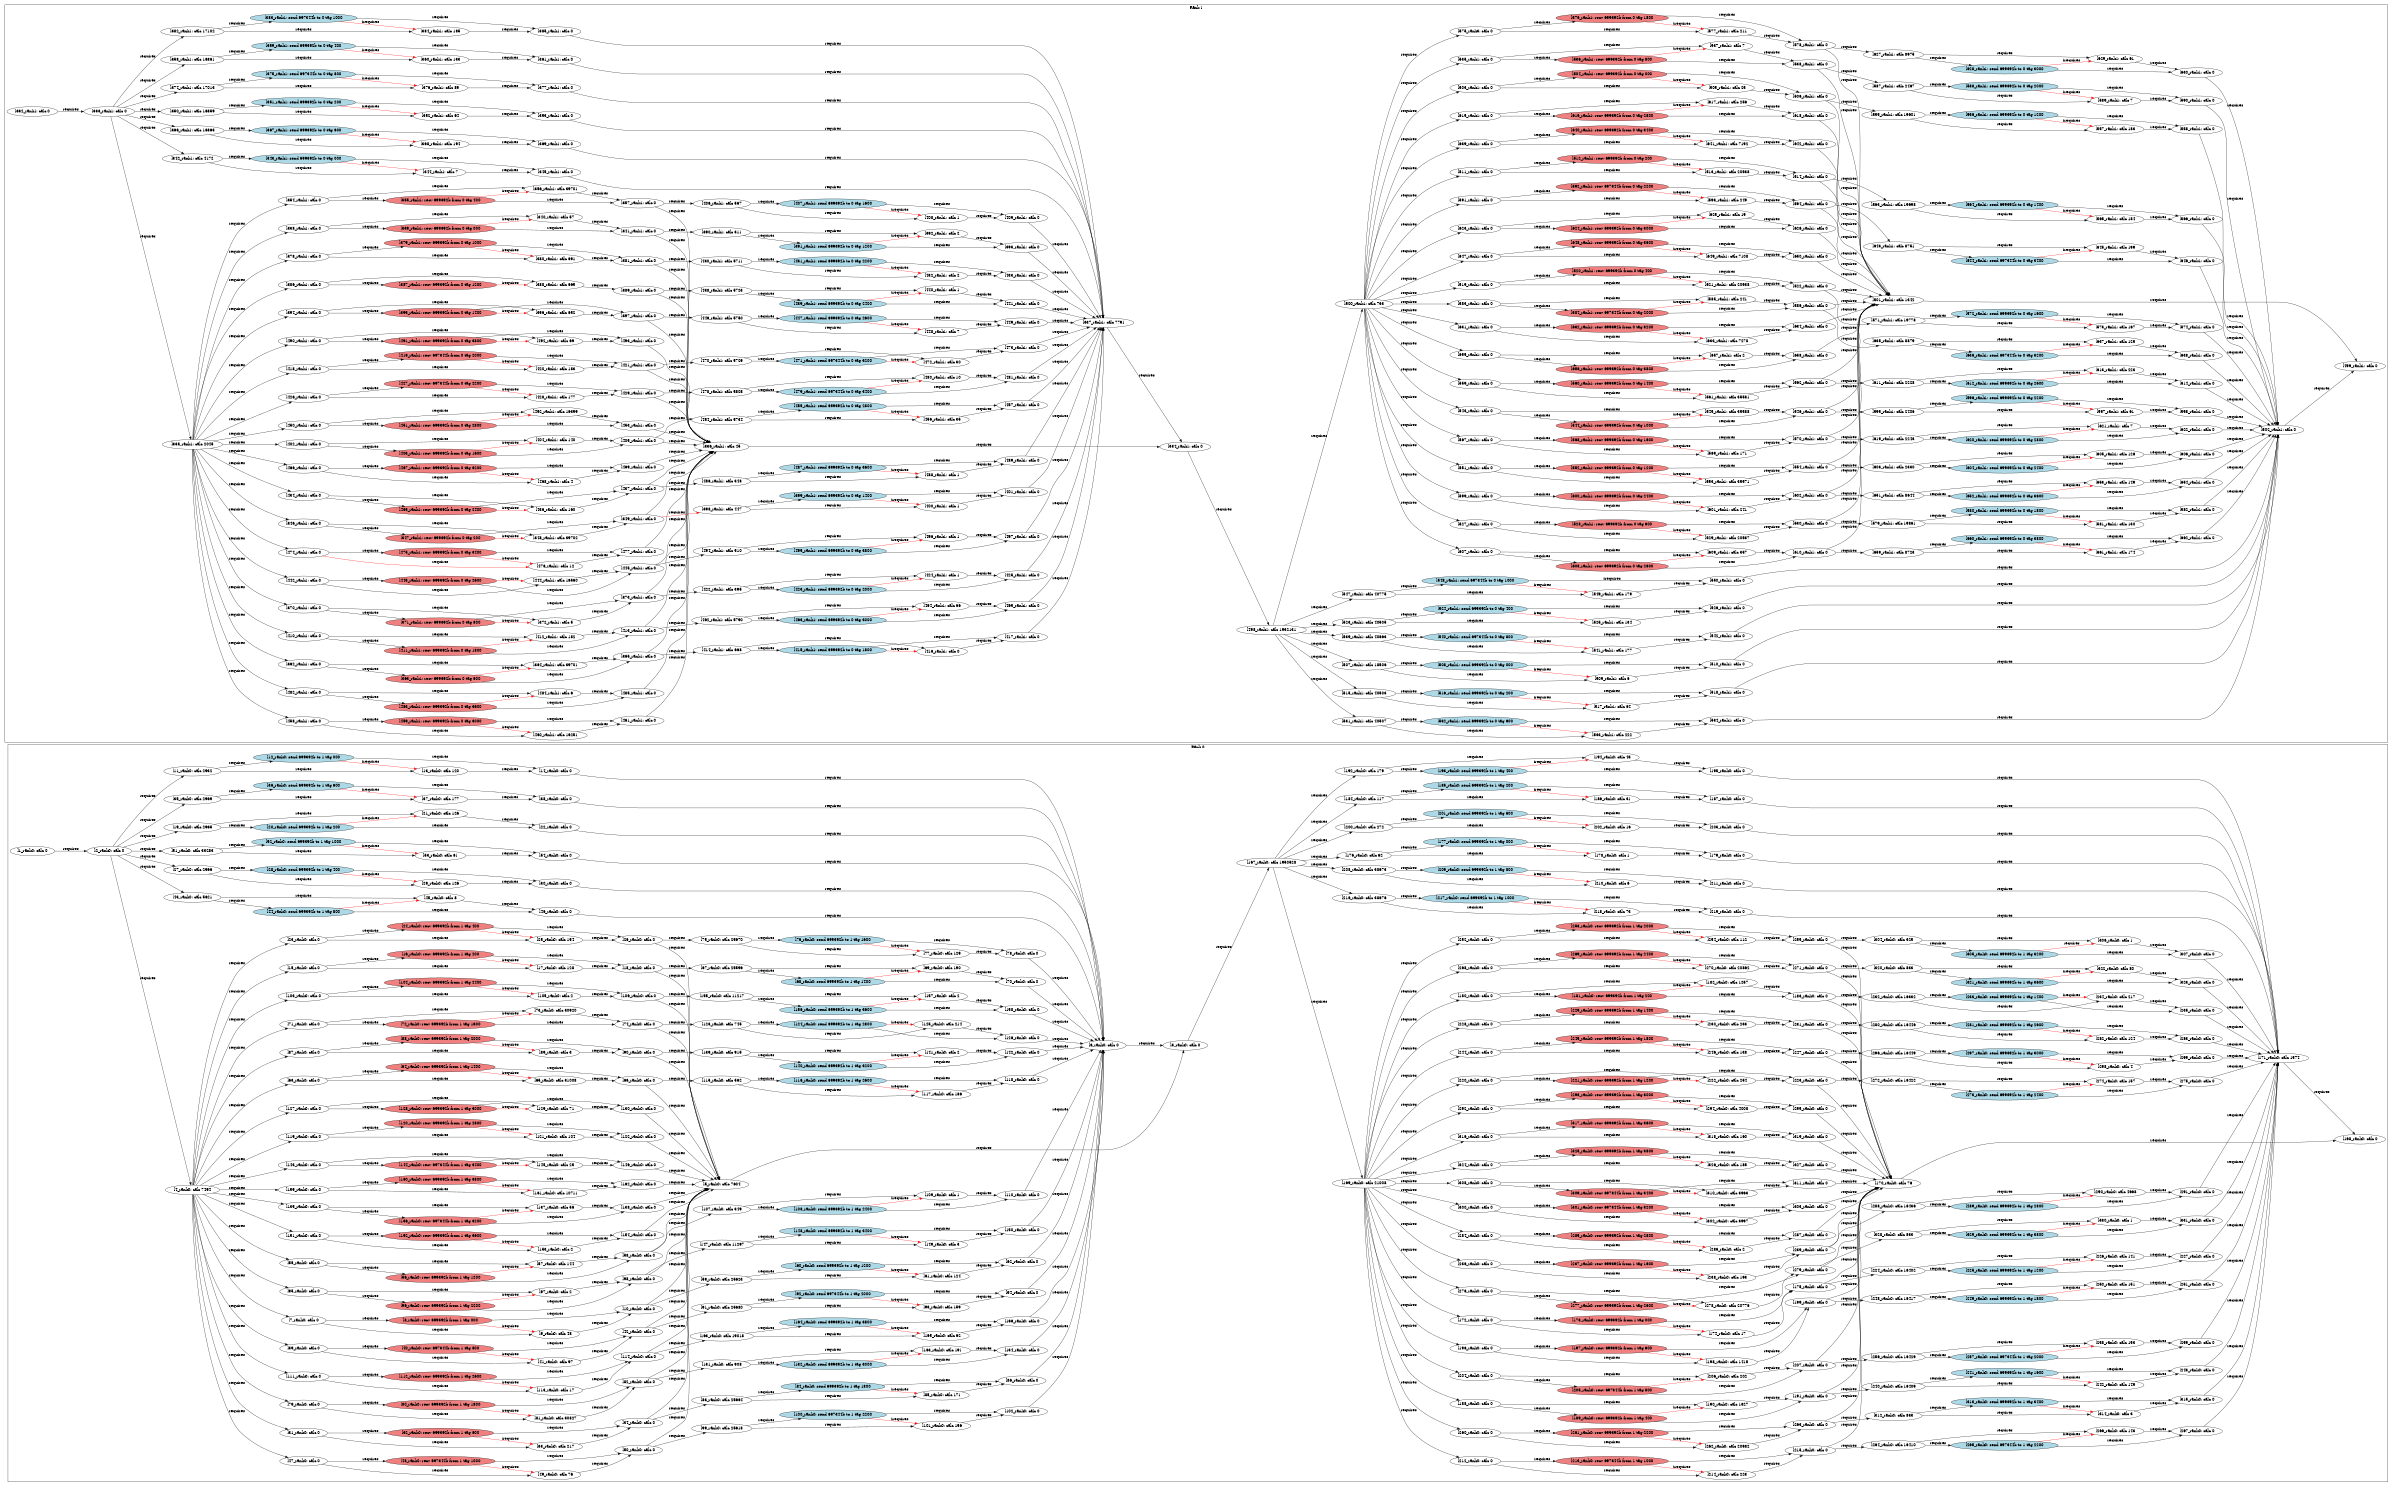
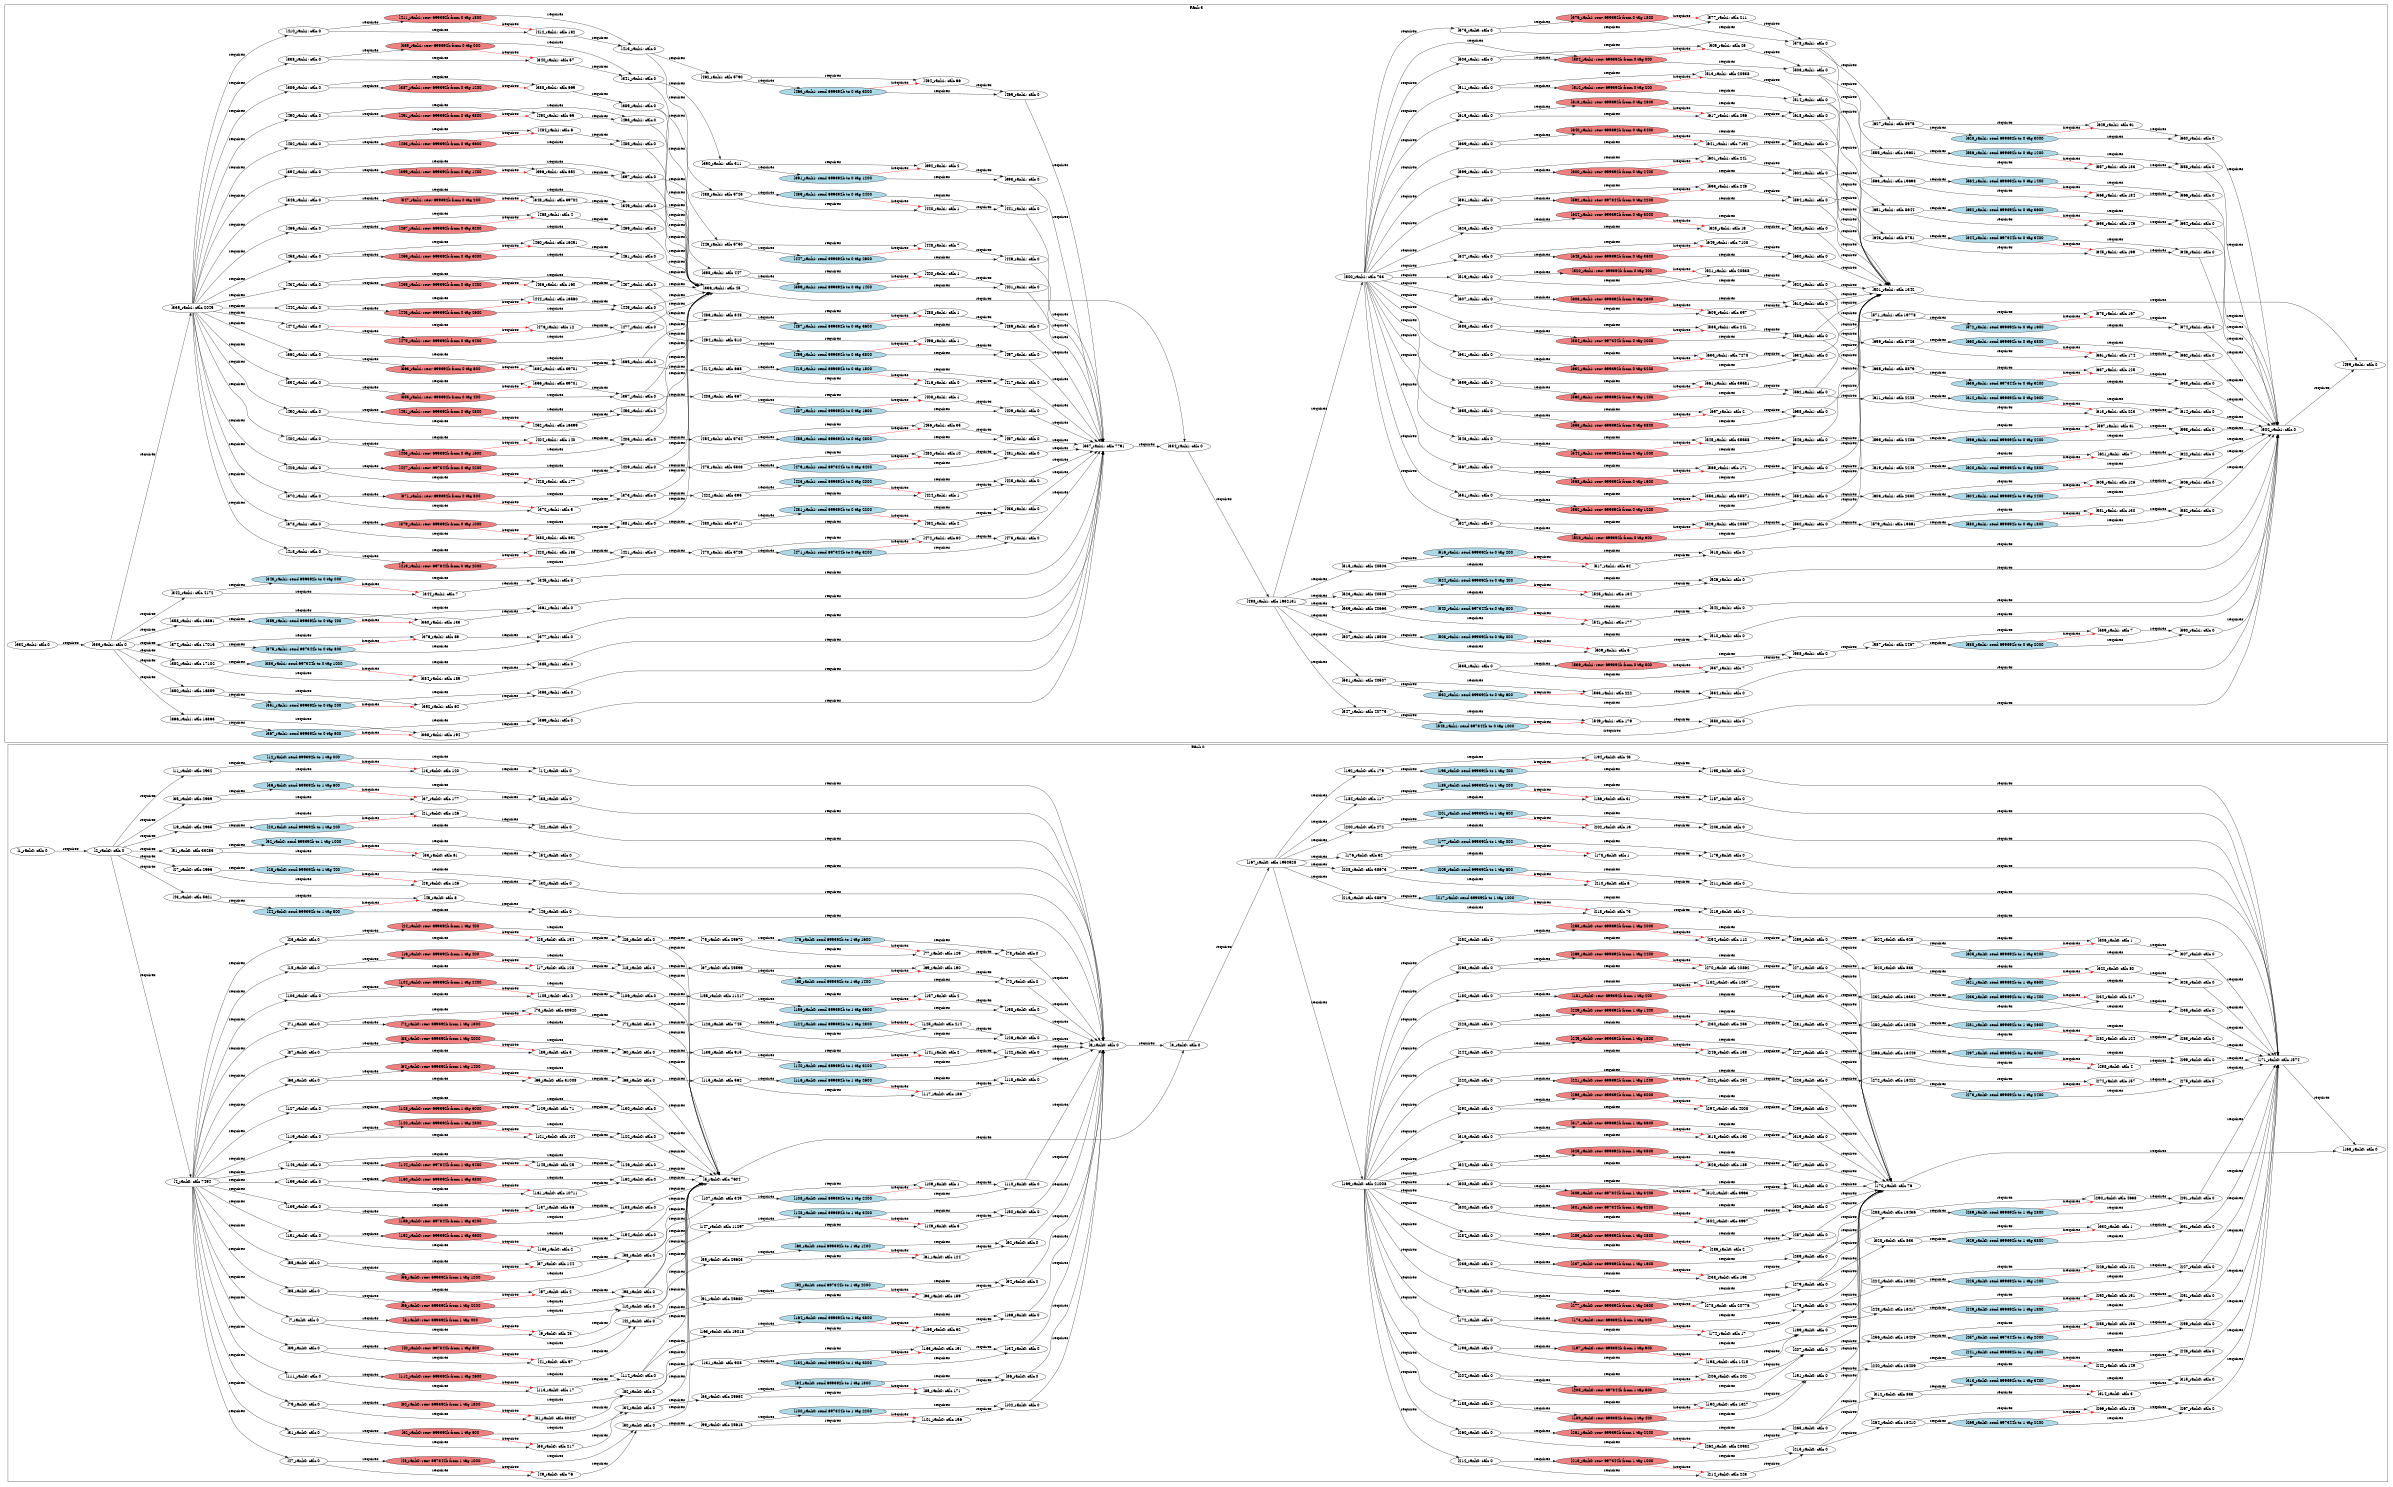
cluster "Rank 1": label "Rank 1" -> "Rank 3"
edge "l500_rank1: calc 733" -> "l535_rank1: calc 0": now "l500_rank1: calc 733" -> "l504_rank1: recv 699392b from 0 tag 000"
edge "l538_rank1: calc 0" -> "l501_rank1: calc 1342": removed, label "requires"
edge "l421_rank1: calc 0" -> "l336_rank1: calc 45": removed, label "requires"
edge "l349_rank1: calc 0" -> "l398_rank1: calc 447": color red -> black
edge "l305_rank0: send 699392b to 1 tag 3200" -> "l306_rank0: calc 1": label "requires" -> "irequires"
node "l248_rank0: calc 16417": label "l248_rank0: calc 16417" -> "l248_rank4: calc 16417"
